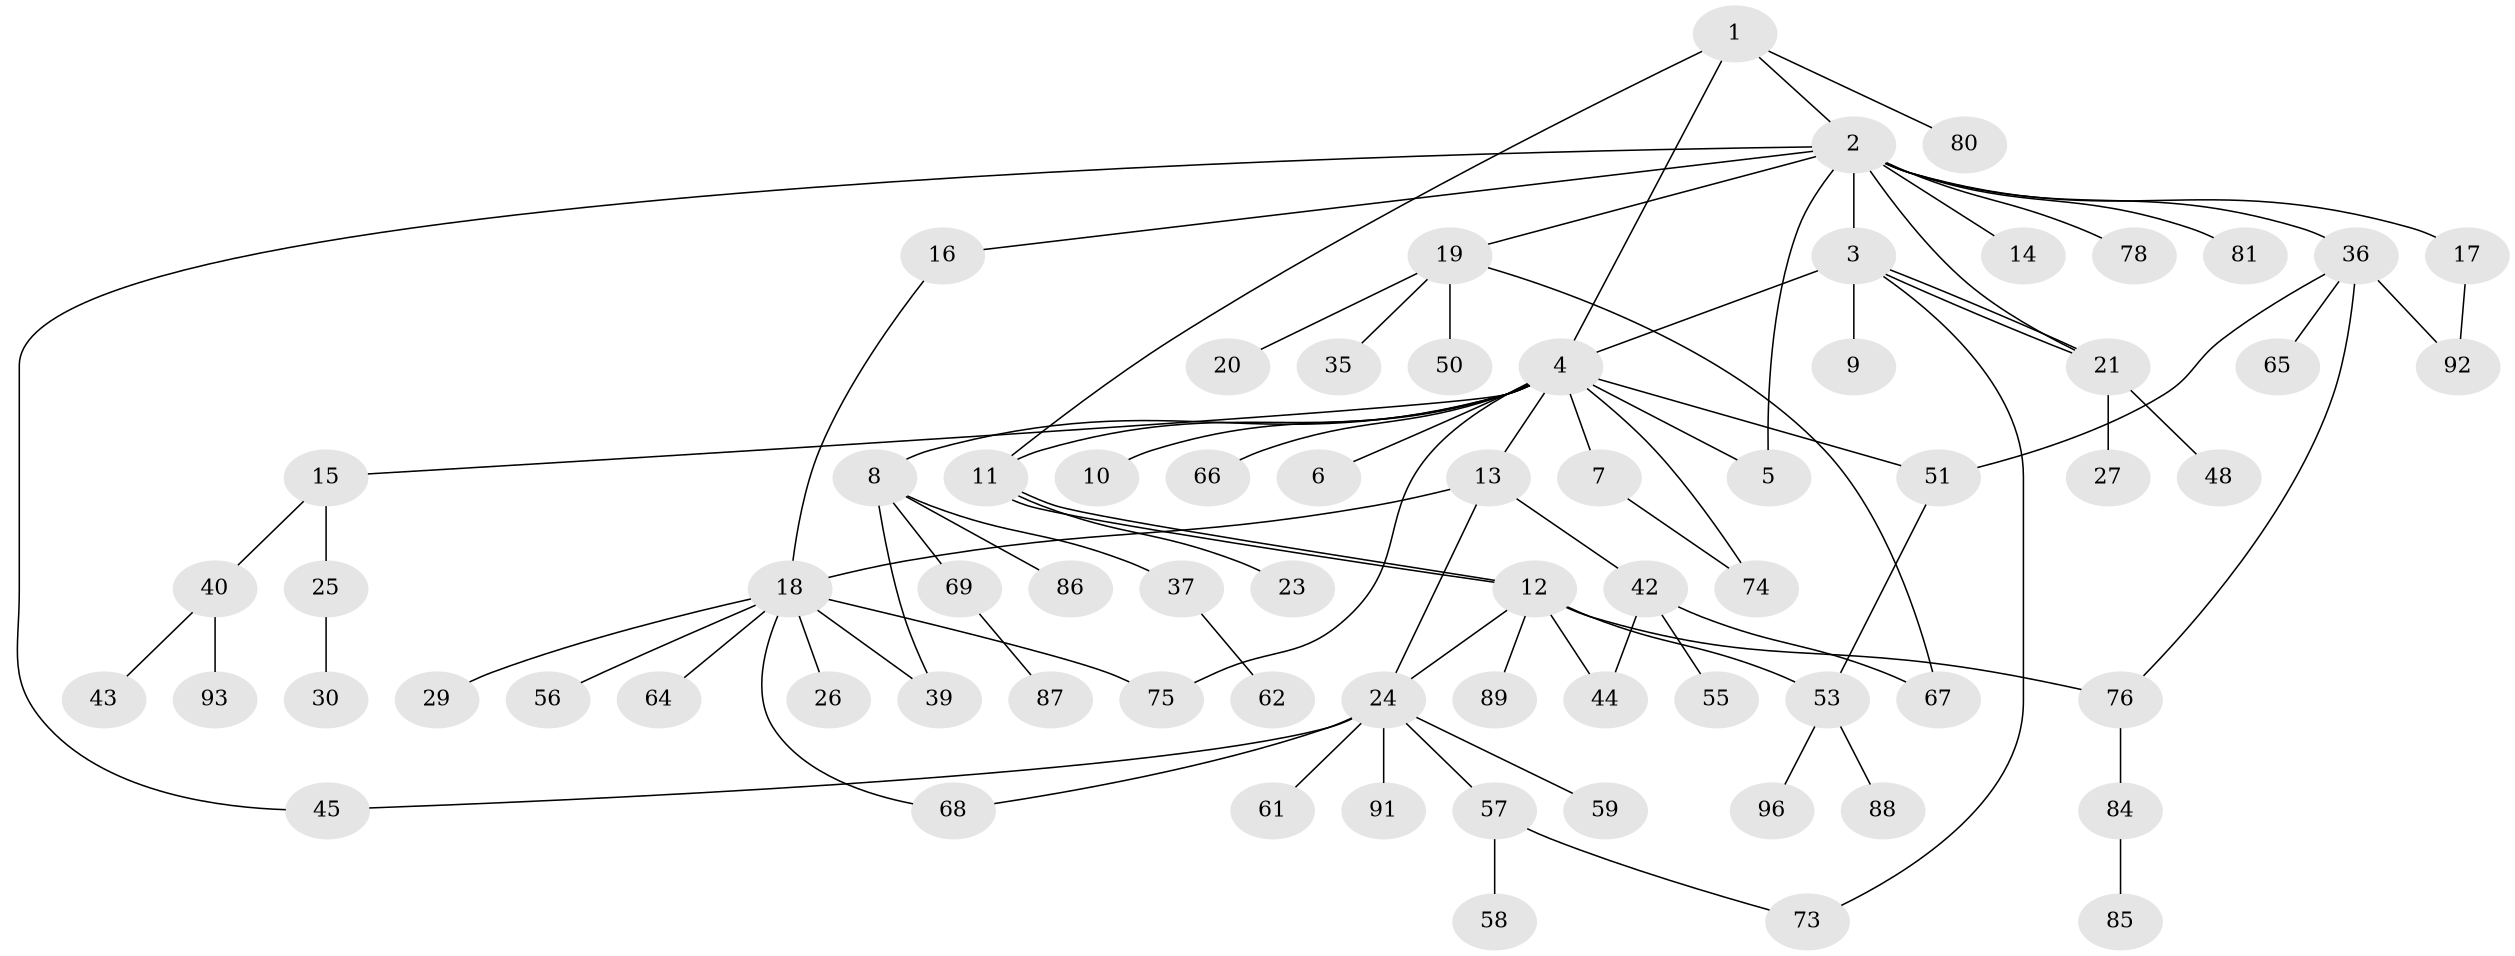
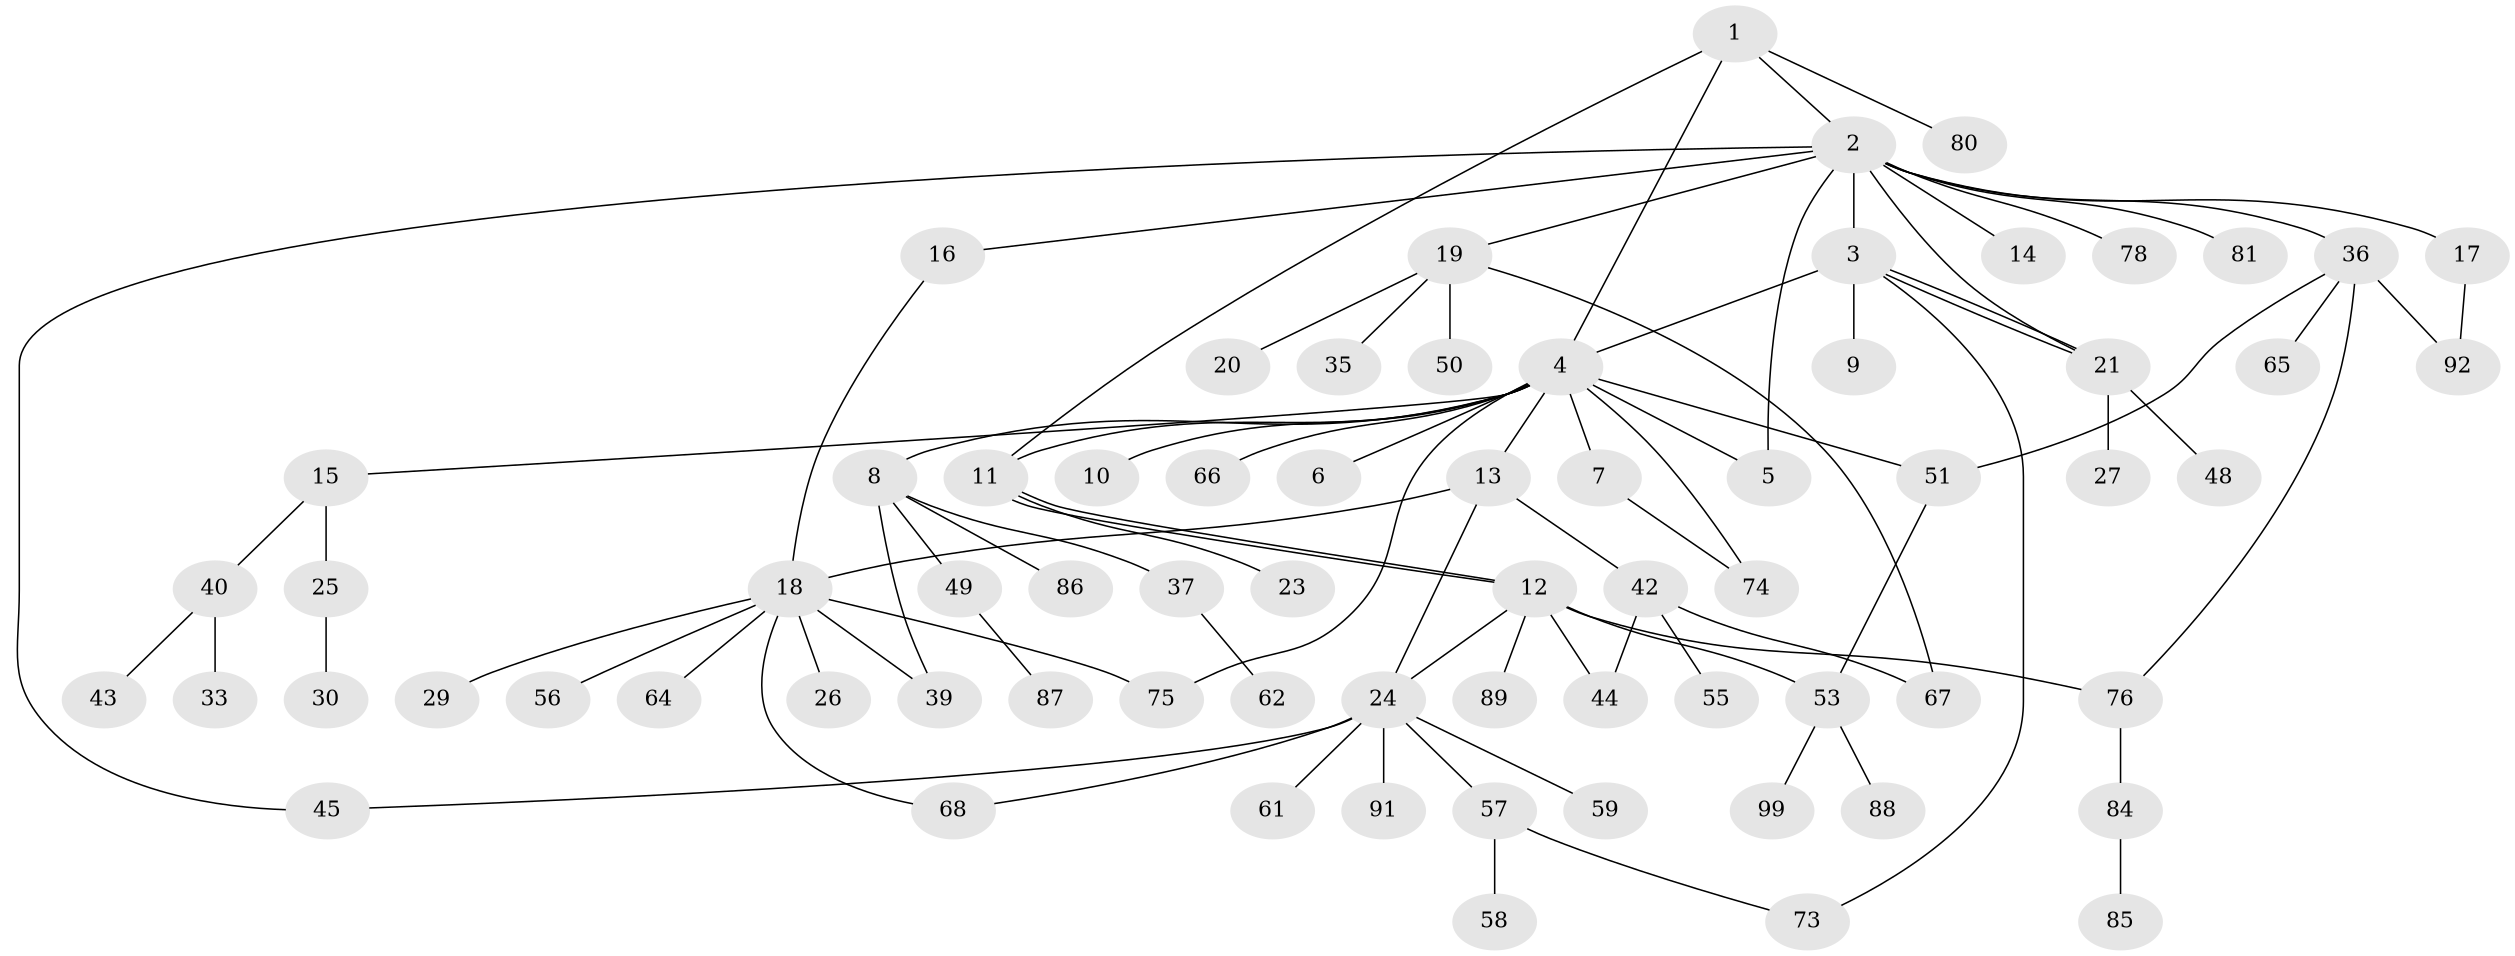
node "69": label "69" -> "49"
node "93": label "93" -> "33"
node "96": label "96" -> "99"
